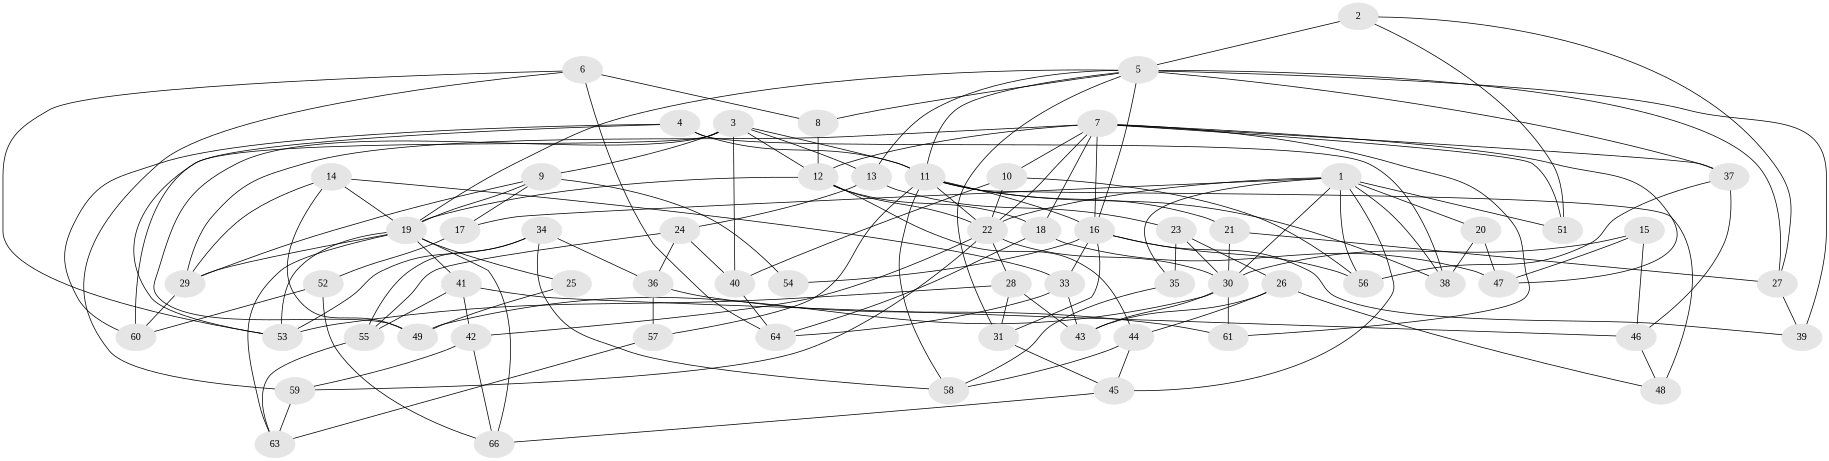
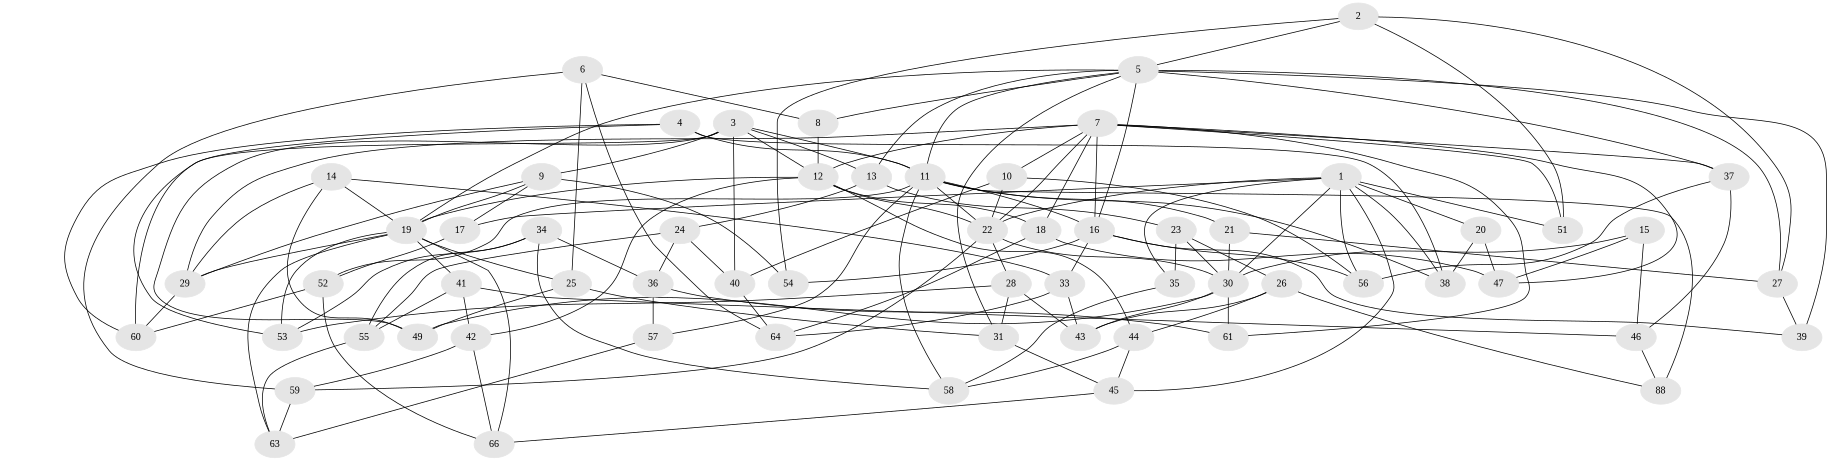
edge "2" -- "54": added
edge "6" -- "53": now "6" -- "25"
edge "11" -- "52": added
edge "16" -- "31": now "25" -- "31"
edge "22" -- "42": now "12" -- "42"
node "48": label "48" -> "88"
